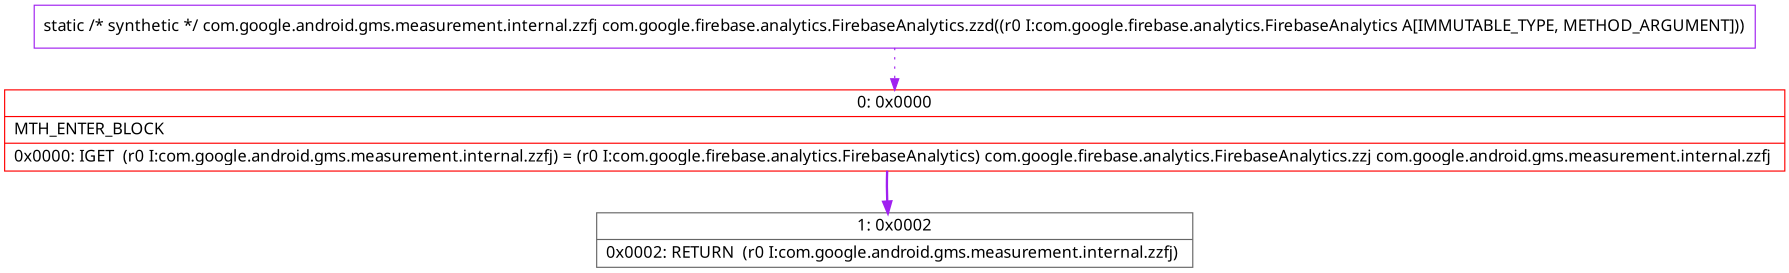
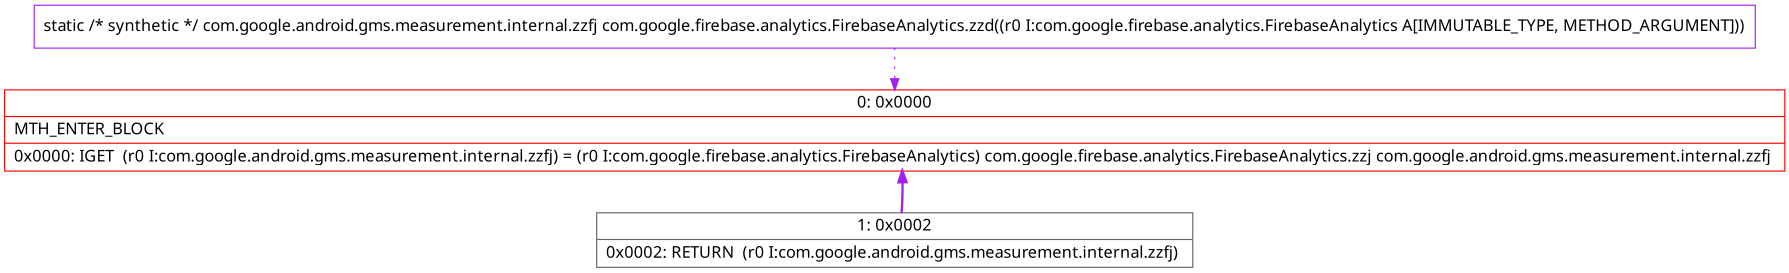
edge "0: 0x0000" -> "1: 0x0002": reversed
